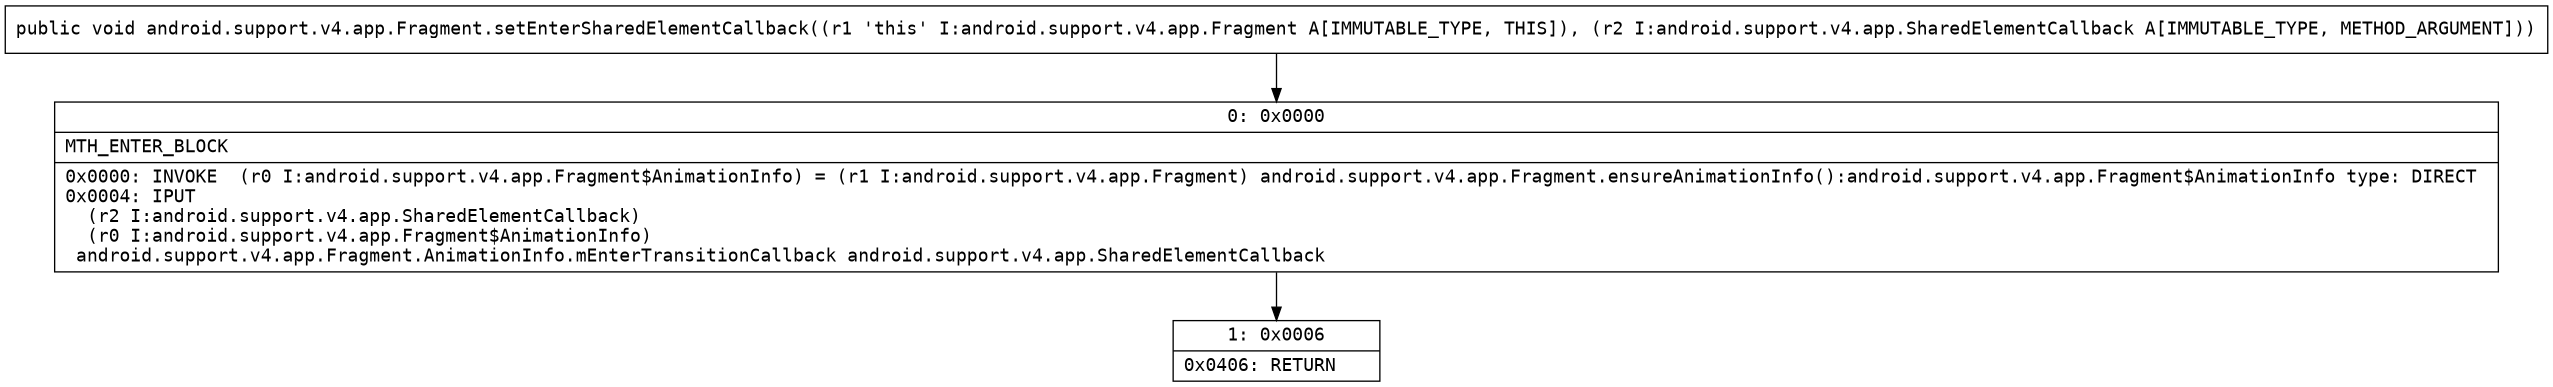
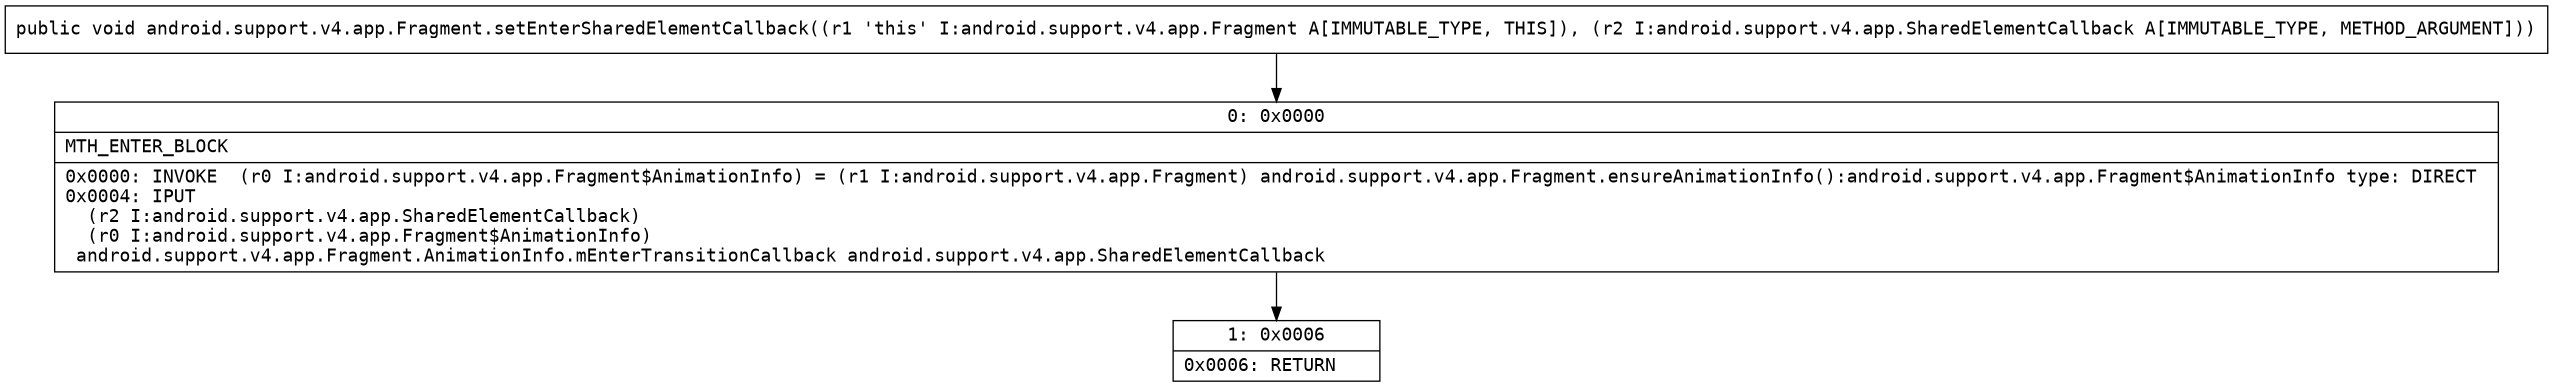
node "1: 0x0006": text "0x0406: RETURN" -> "0x0006: RETURN"
